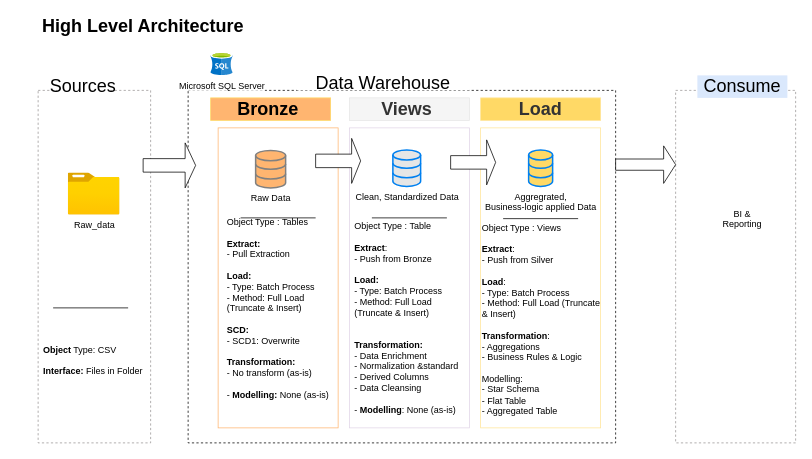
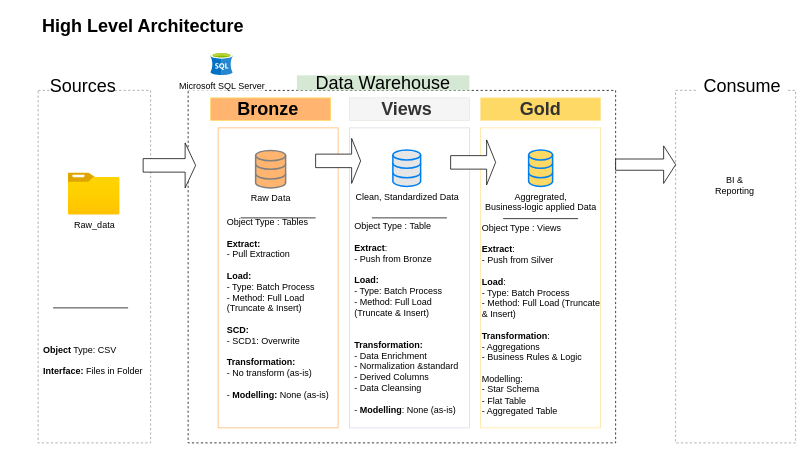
node "Data Warehouse": fillcolor #ffffff -> #d5e8d4
node "Consume": fillcolor #dae8fc -> #ffffff
node "Load": label "Load" -> "Gold"
node "BI & Reporting": moved (742, 230) -> (735, 196)
